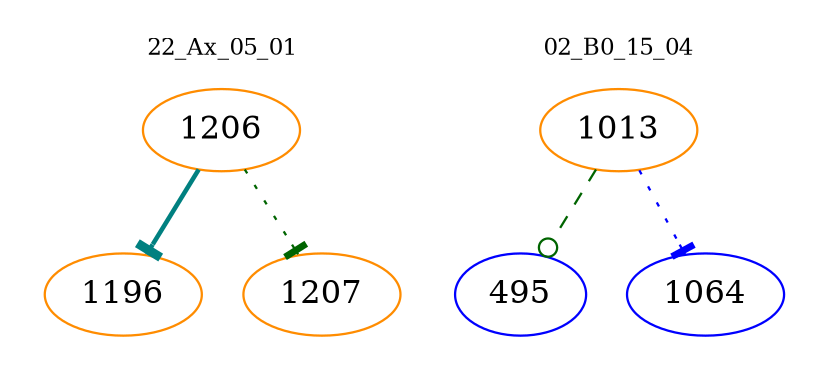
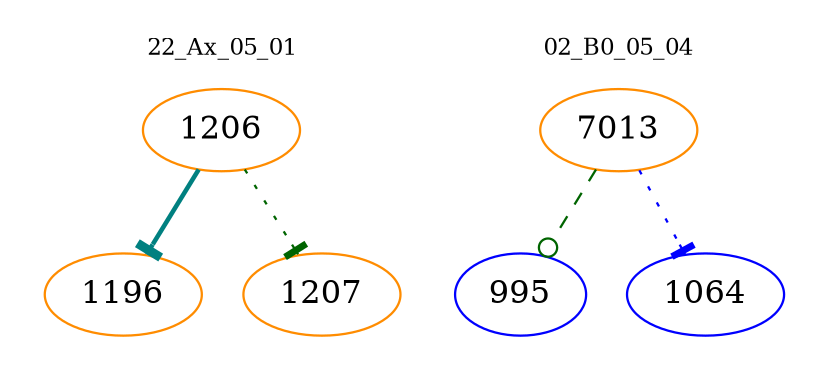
cluster "02_B0_15_04": label "02_B0_15_04" -> "02_B0_05_04"
node "1013": label "1013" -> "7013"
node "495": label "495" -> "995"
